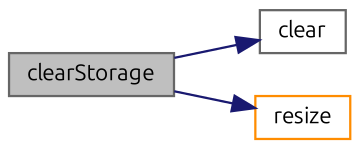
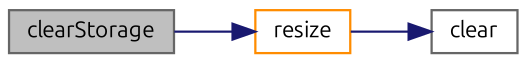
edge "clearStorage" -> "clear": now "resize" -> "clear"
